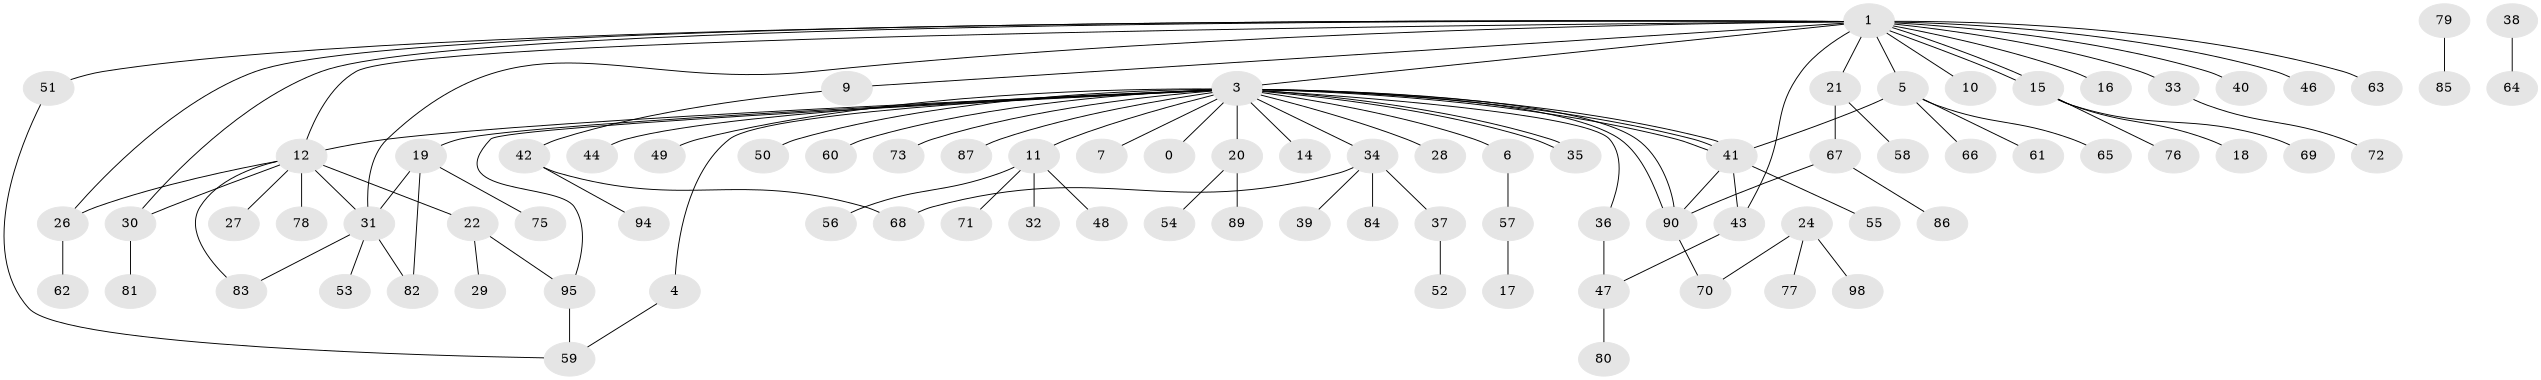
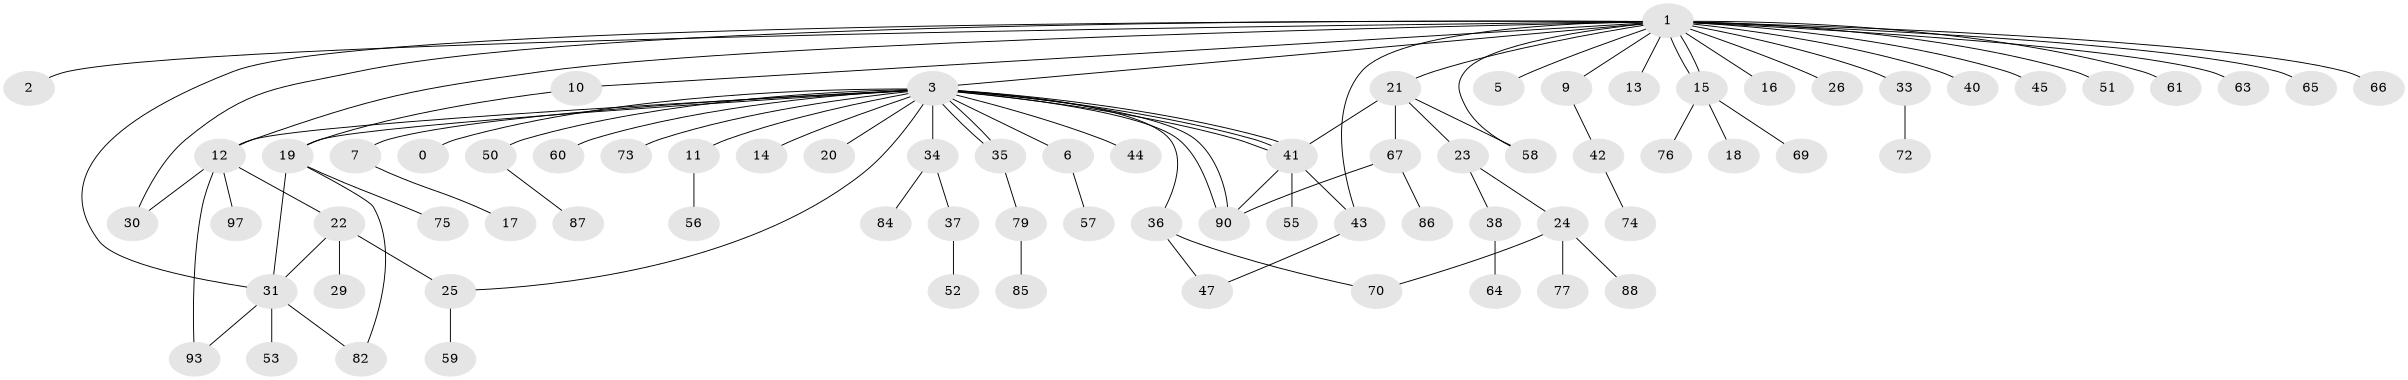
edge "1" -- "58": added
node "2": added
node "13": added
node "46": label "46" -> "45"
edge "10" -- "19": added
edge "3" -- "87": now "50" -- "87"
edge "5" -- "66": now "1" -- "66"
edge "5" -- "61": now "1" -- "61"
edge "5" -- "65": now "1" -- "65"
edge "5" -- "41": now "21" -- "41"
node "49": removed
node "28": removed
node "23": added
edge "12" -- "26": removed
edge "12" -- "31": now "22" -- "31"
edge "35" -- "79": added
node "27": label "27" -> "97"
node "78": removed
node "94": label "94" -> "74"
node "68": removed
node "71": removed
node "32": removed
node "48": removed
node "54": removed
node "89": removed
node "39": removed
edge "57" -- "17": now "7" -- "17"
edge "90" -- "70": now "36" -- "70"
node "62": removed
node "81": removed
node "83": label "83" -> "93"
node "95": label "95" -> "25"
node "4": removed
node "98": label "98" -> "88"
edge "51" -- "59": removed
node "80": removed
